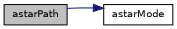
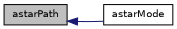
edge "astarPath" -> "astarMode": reversed
